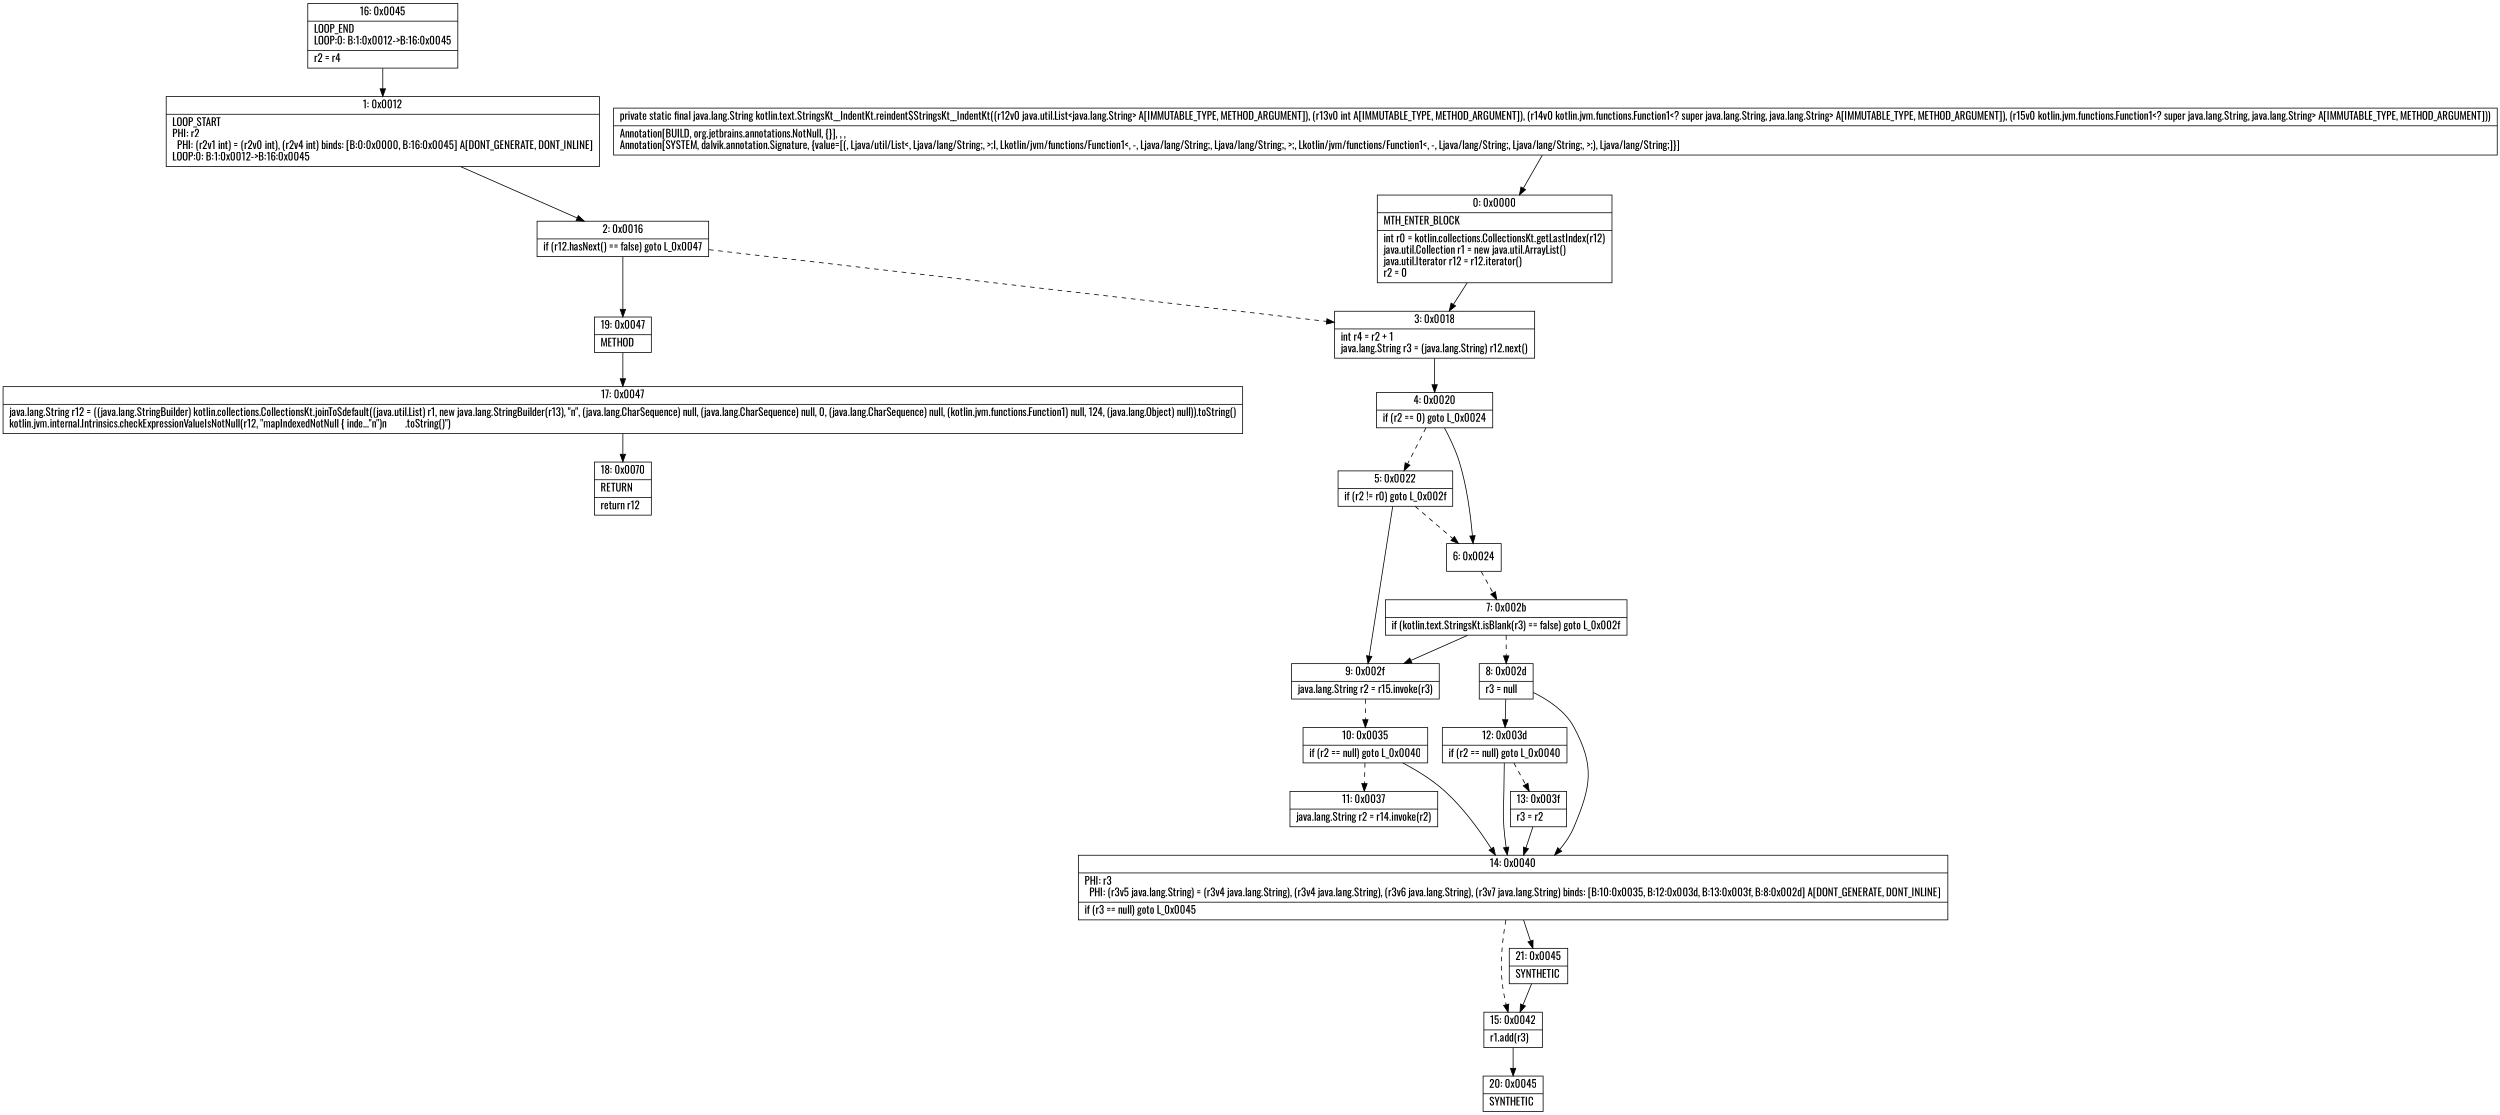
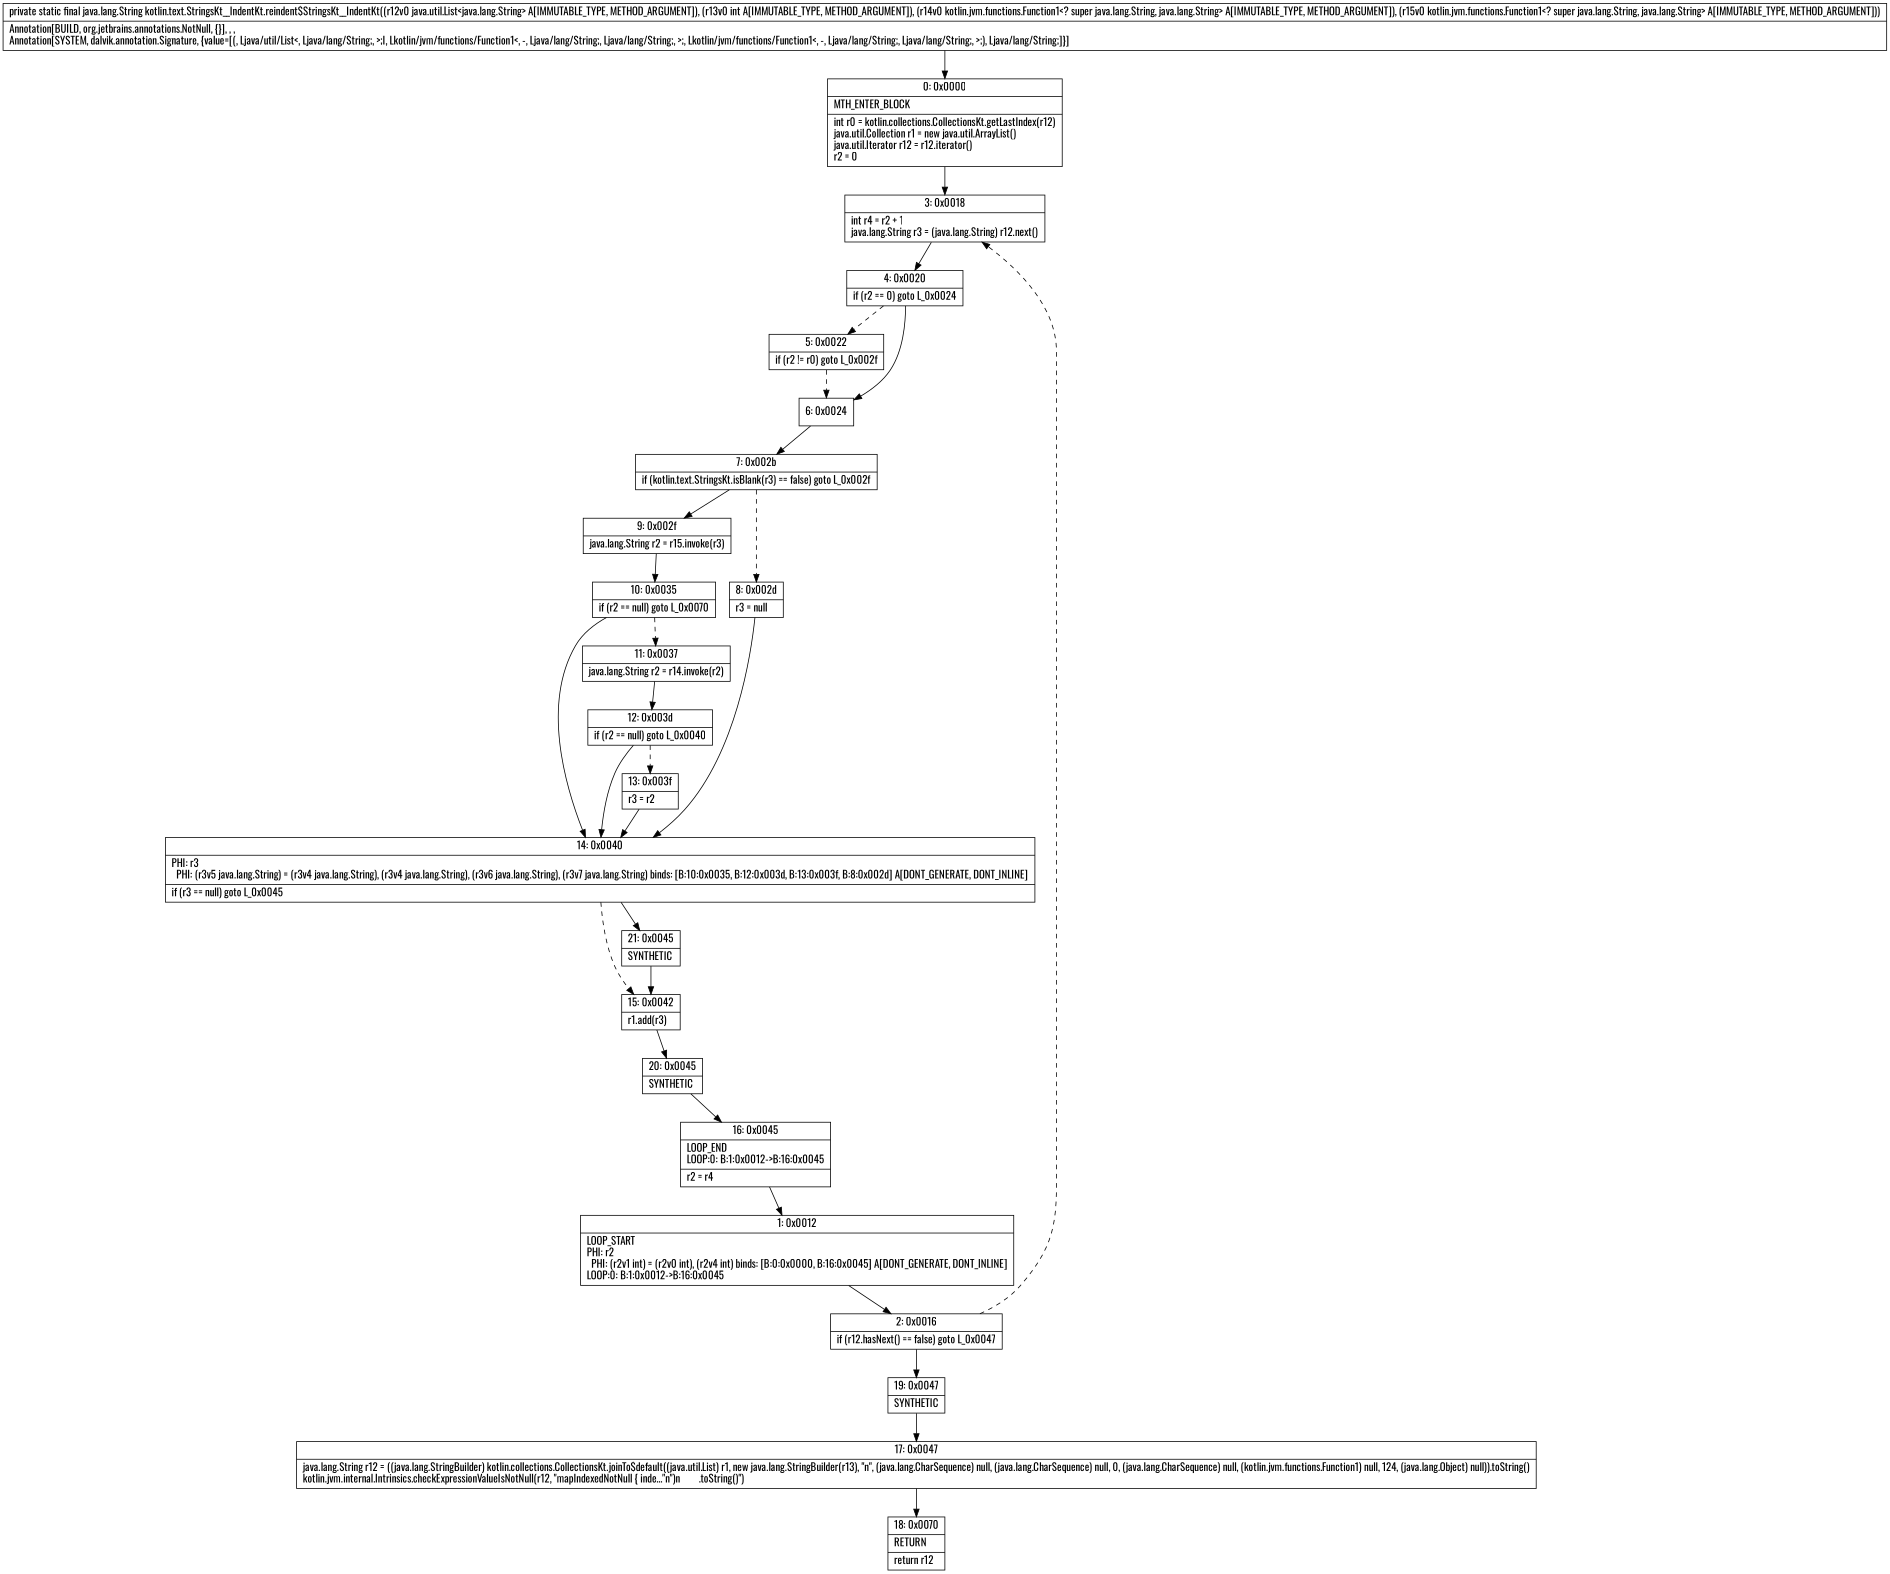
node "19: 0x0047": text "METHOD" -> "SYNTHETIC"
edge "5: 0x0022" -> "9: 0x002f": removed
edge "6: 0x0024" -> "7: 0x002b": style dashed -> solid
edge "9: 0x002f" -> "10: 0x0035": style dashed -> solid
edge "8: 0x002d" -> "12: 0x003d": now "11: 0x0037" -> "12: 0x003d"
node "10: 0x0035": text "if (r2 == null) goto L_0x0040" -> "if (r2 == null) goto L_0x0070"
edge "20: 0x0045" -> "16: 0x0045": added
